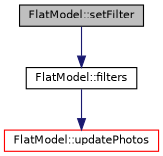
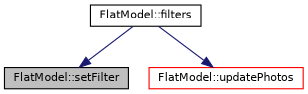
edge "FlatModel::setFilter" -> "FlatModel::filters": reversed
